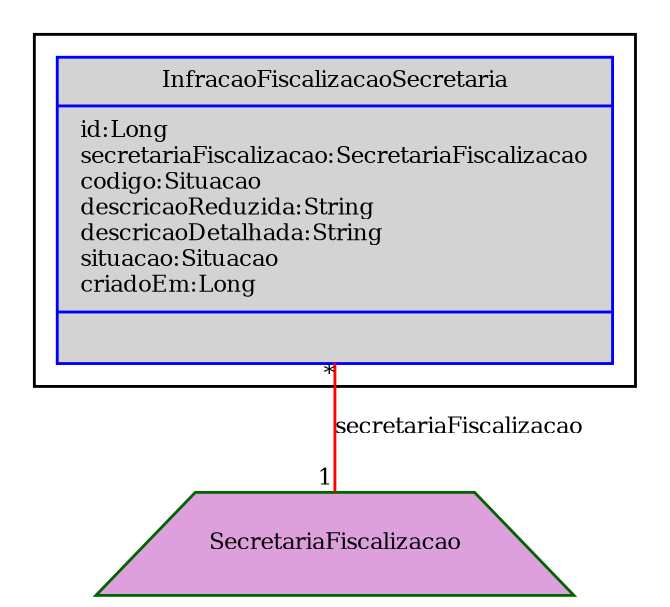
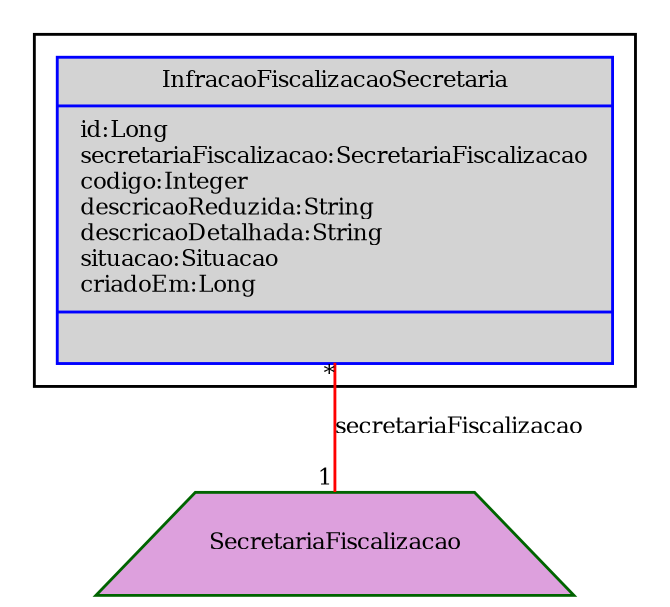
node "InfracaoFiscalizacaoSecretaria": text "codigo:Situacao" -> "codigo:Integer"
